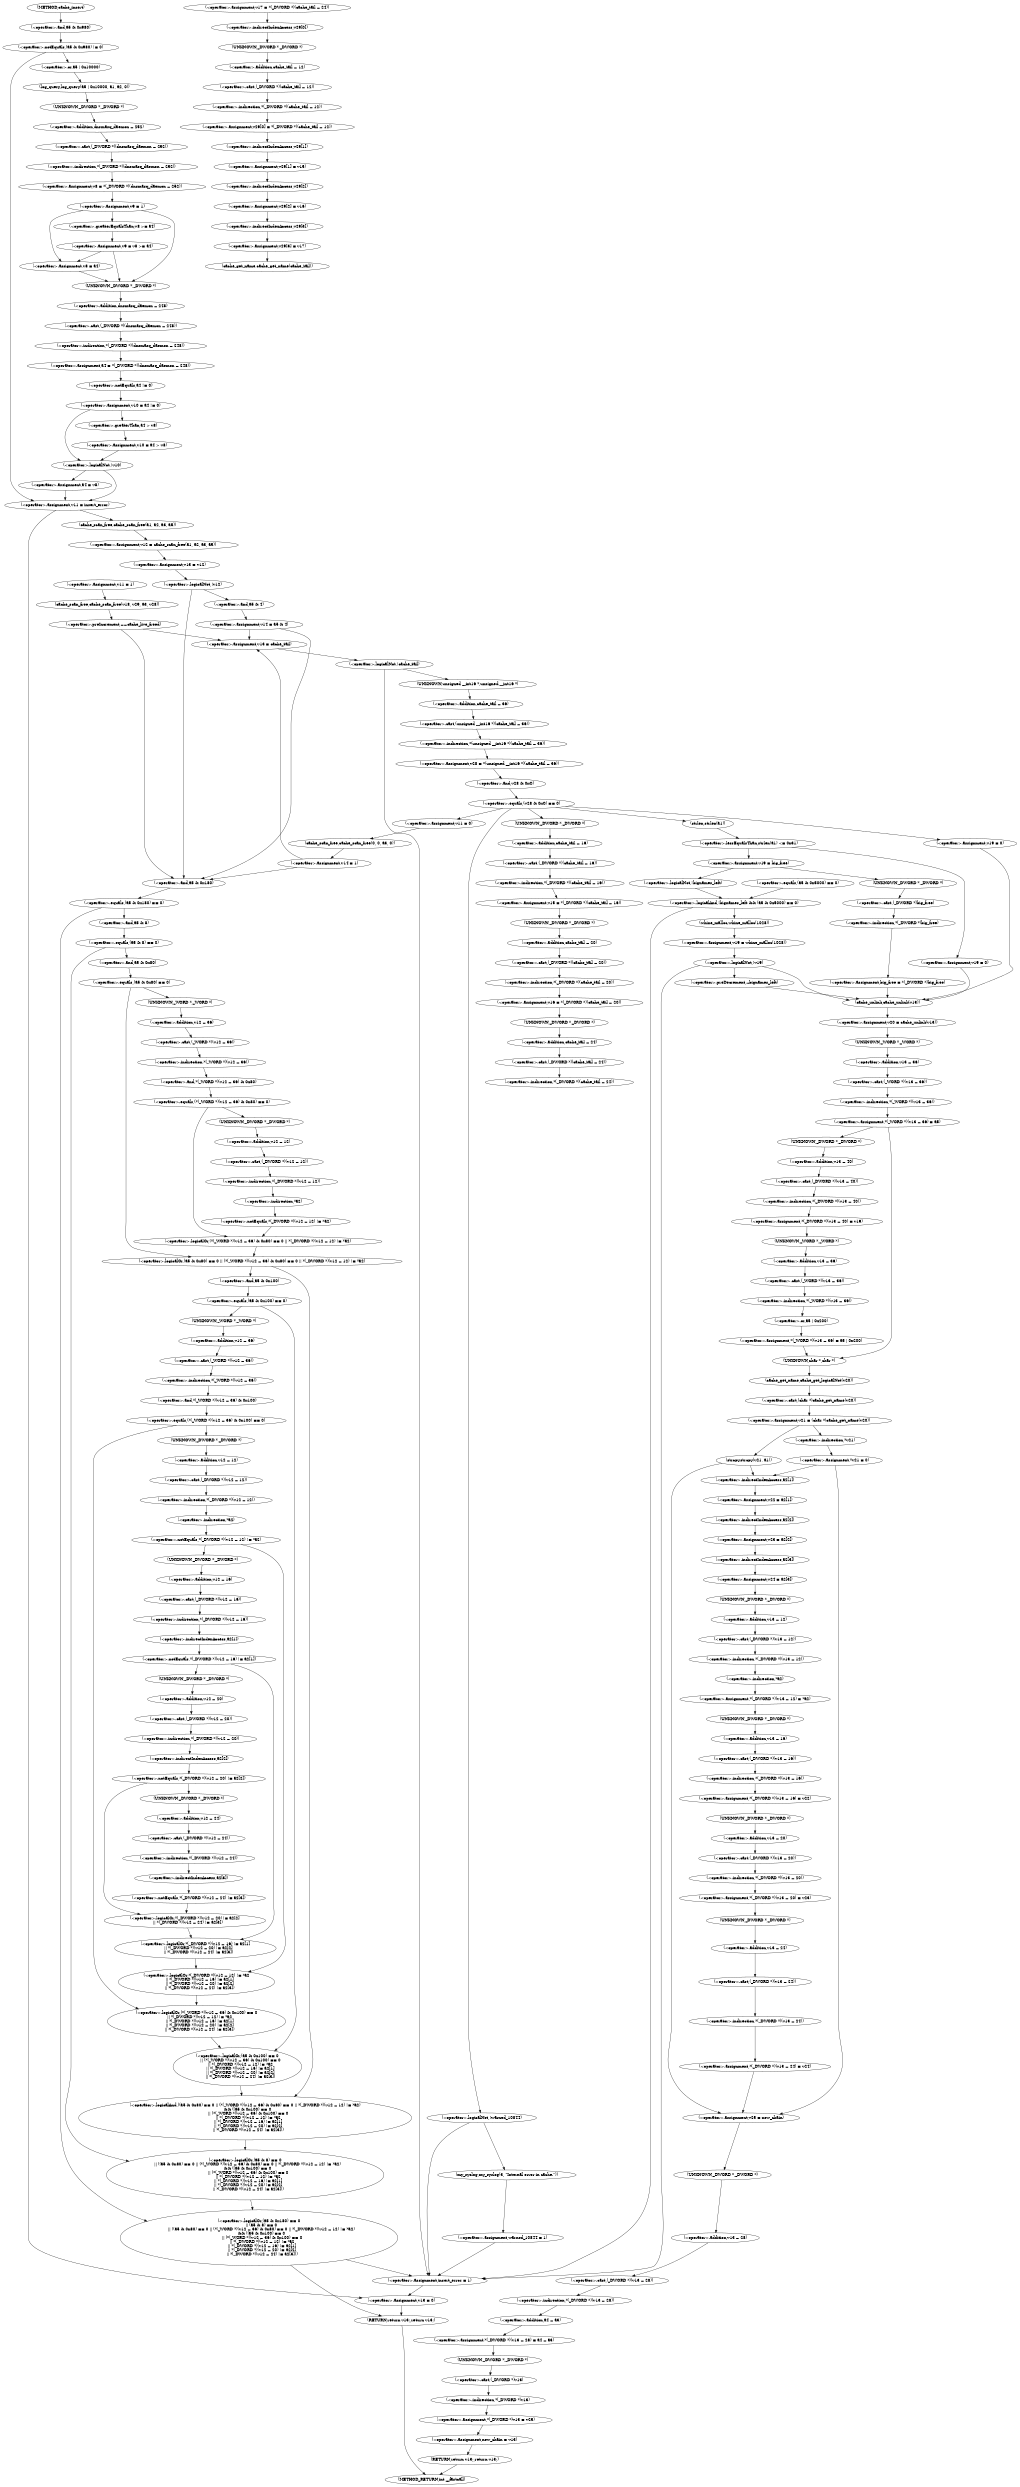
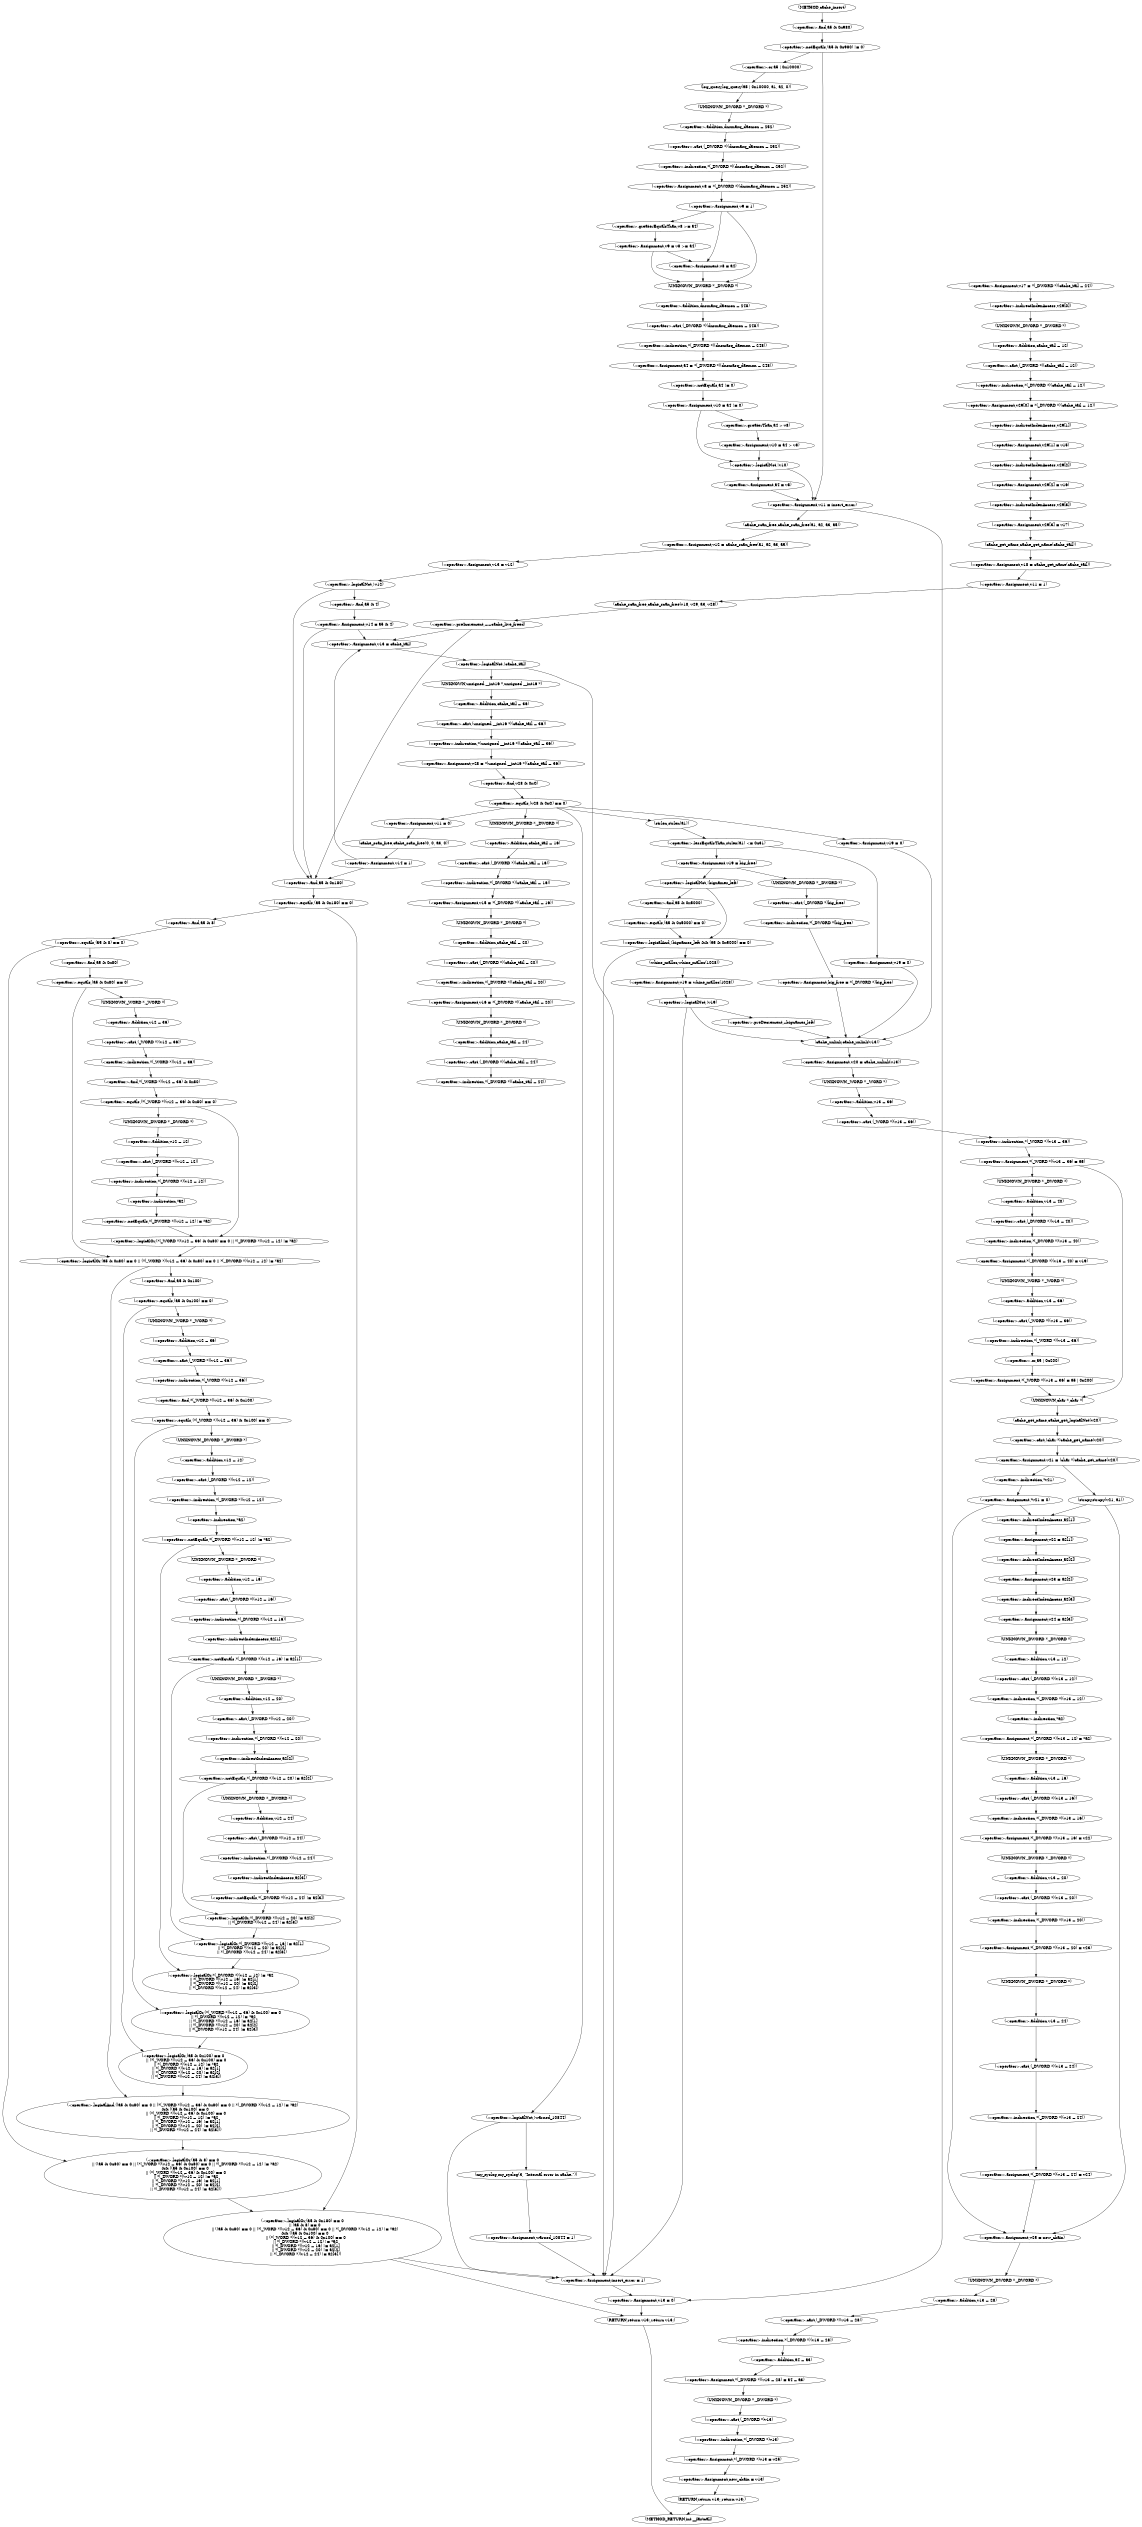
node "(<operator>.assignment,v18 = cache_get_name(cache_tail))": added
node "(<operator>.and,a5 & 0x5000)": added
